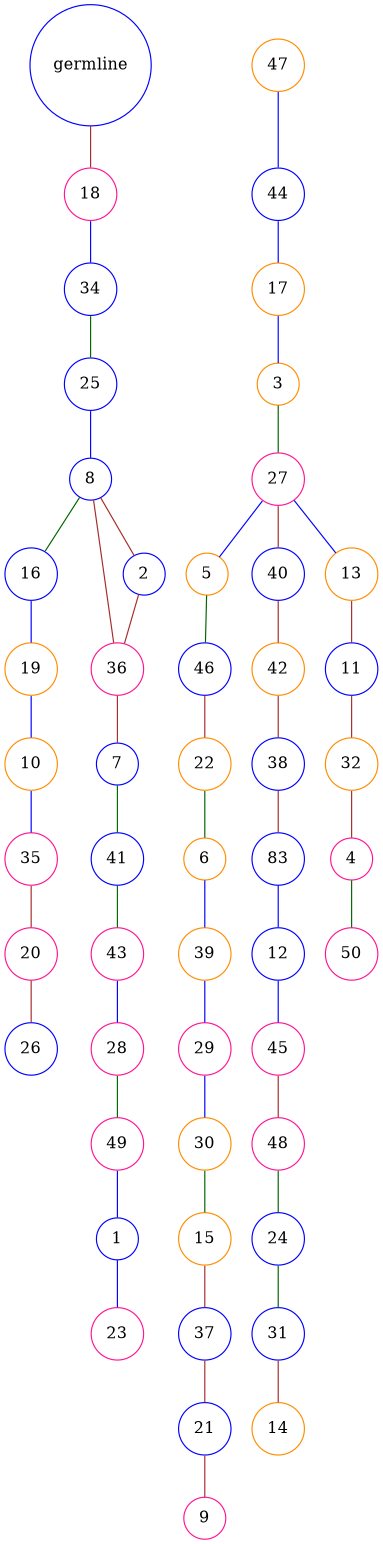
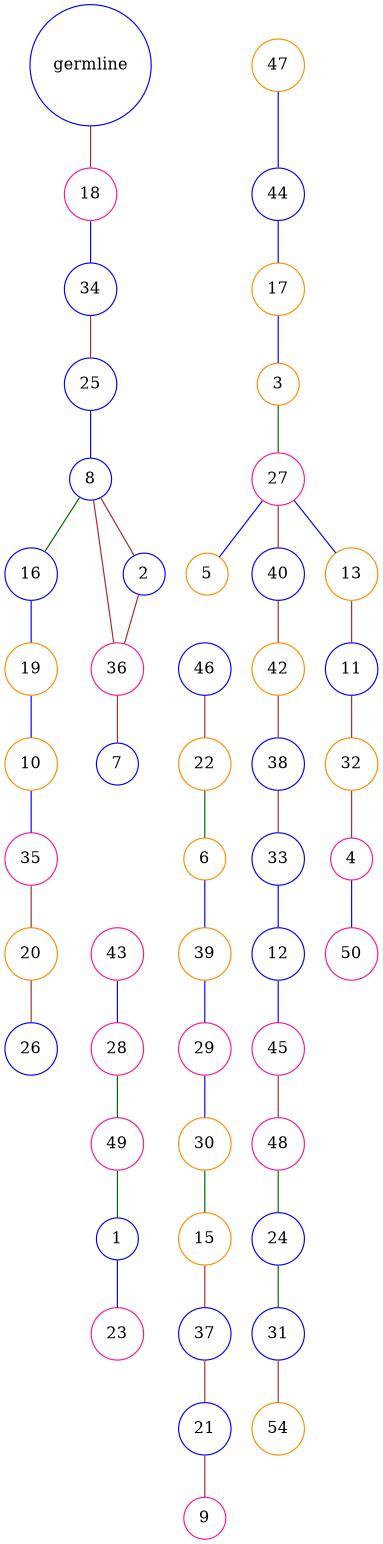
edge "34" -- "25": color darkgreen -> brown
edge "5" -- "46": removed
node "41": removed
node "83": label "83" -> "33"
edge "4" -- "50": color darkgreen -> blue
node "20": color deeppink -> darkorange
edge "49" -- "1": color blue -> darkgreen
node "14": label "14" -> "54"
